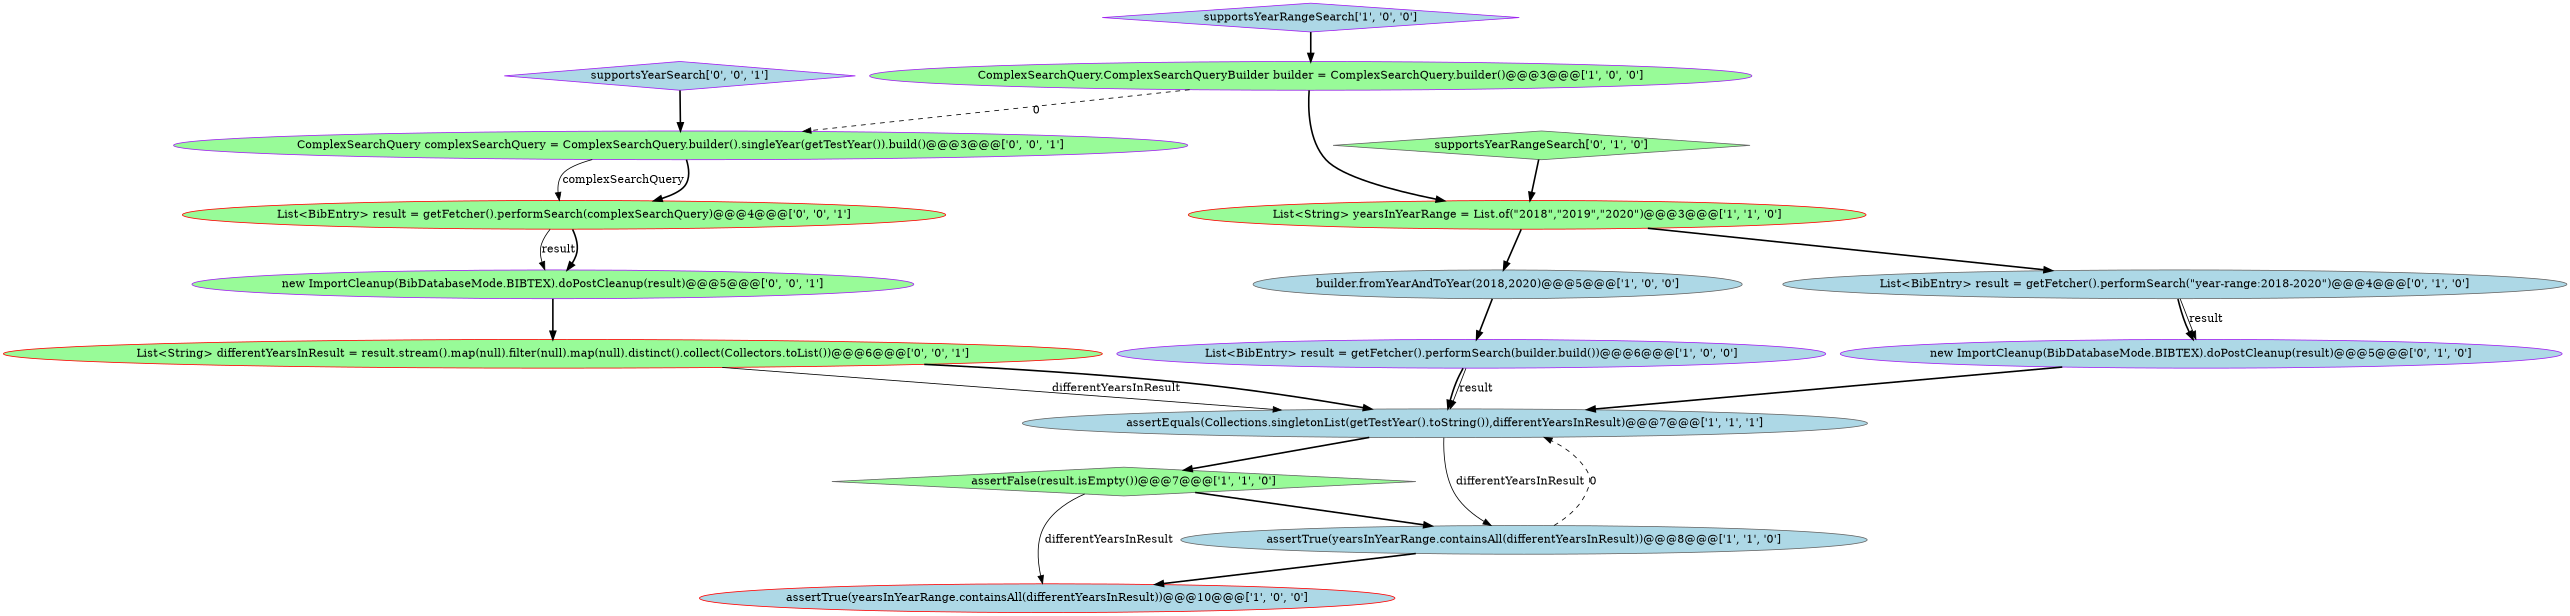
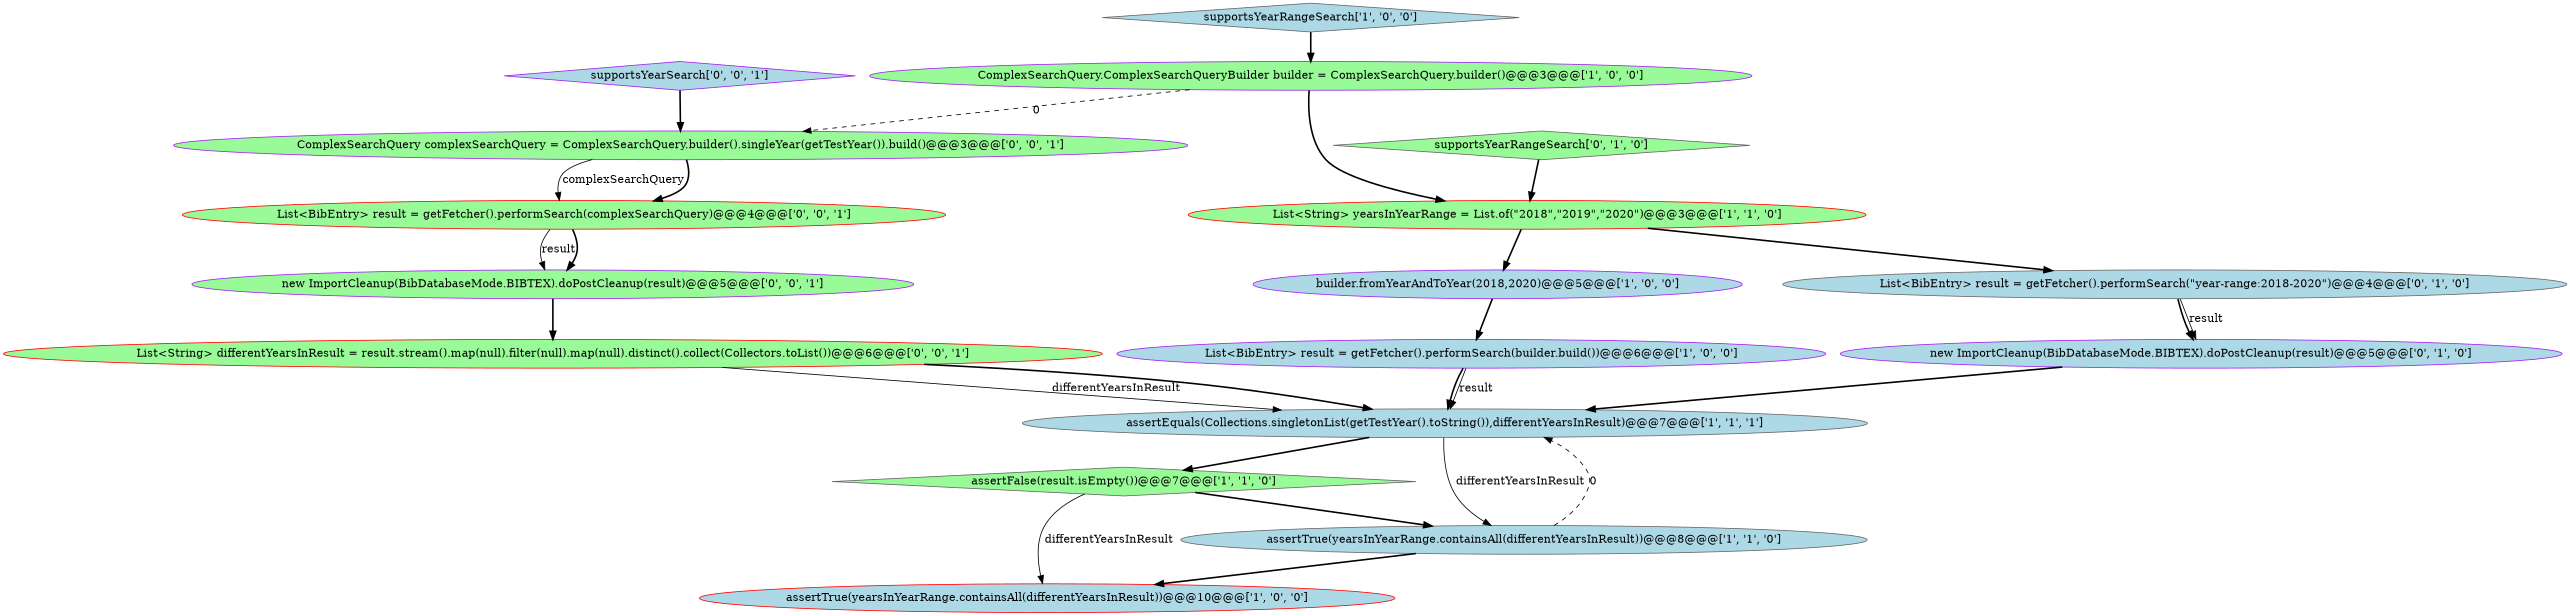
node "supportsYearRangeSearch['1', '0', '0']": color purple -> gray40
node "builder.fromYearAndToYear(2018,2020)@@@5@@@['1', '0', '0']": color gray40 -> purple
